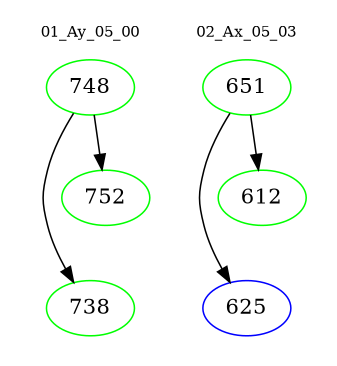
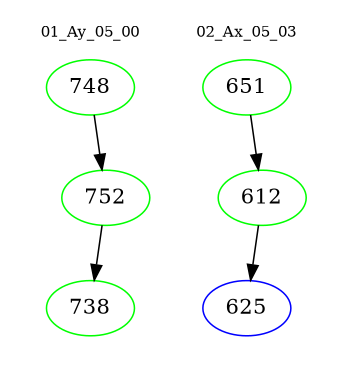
edge "748" -> "738": now "752" -> "738"
edge "651" -> "625": now "612" -> "625"
